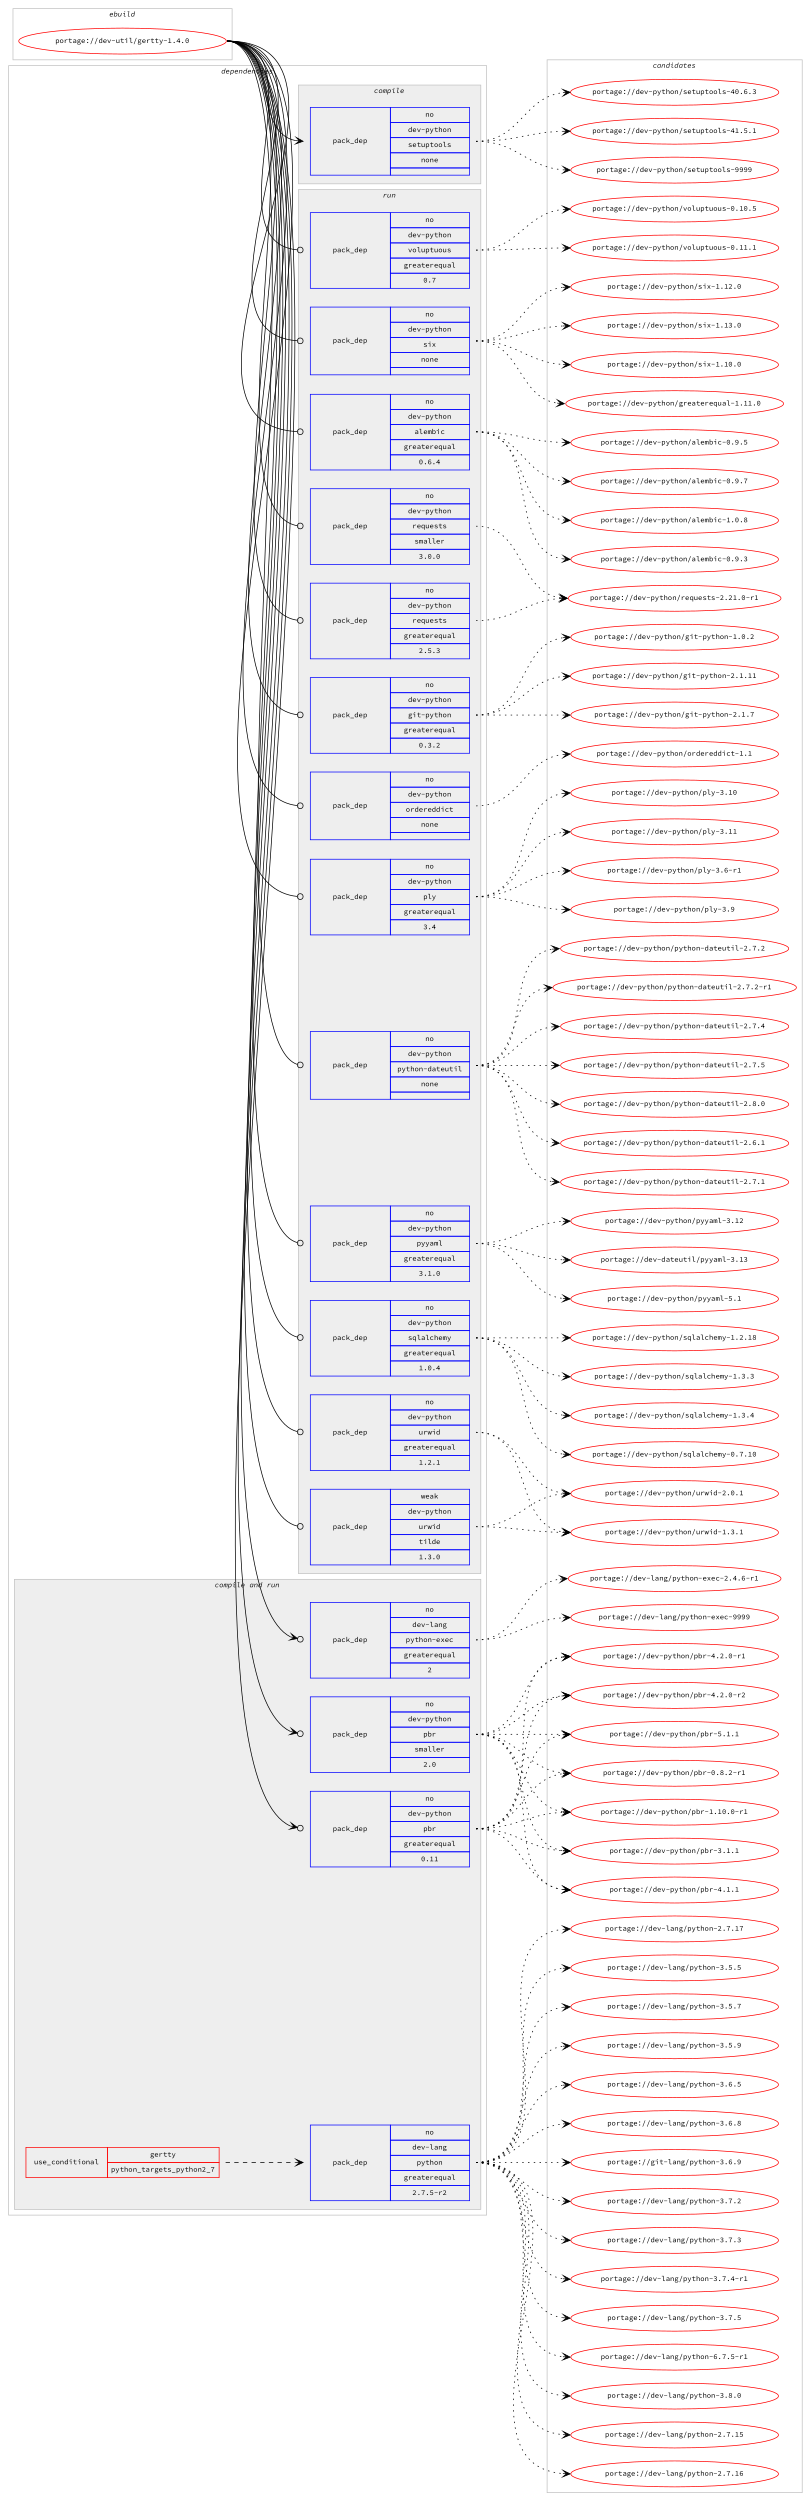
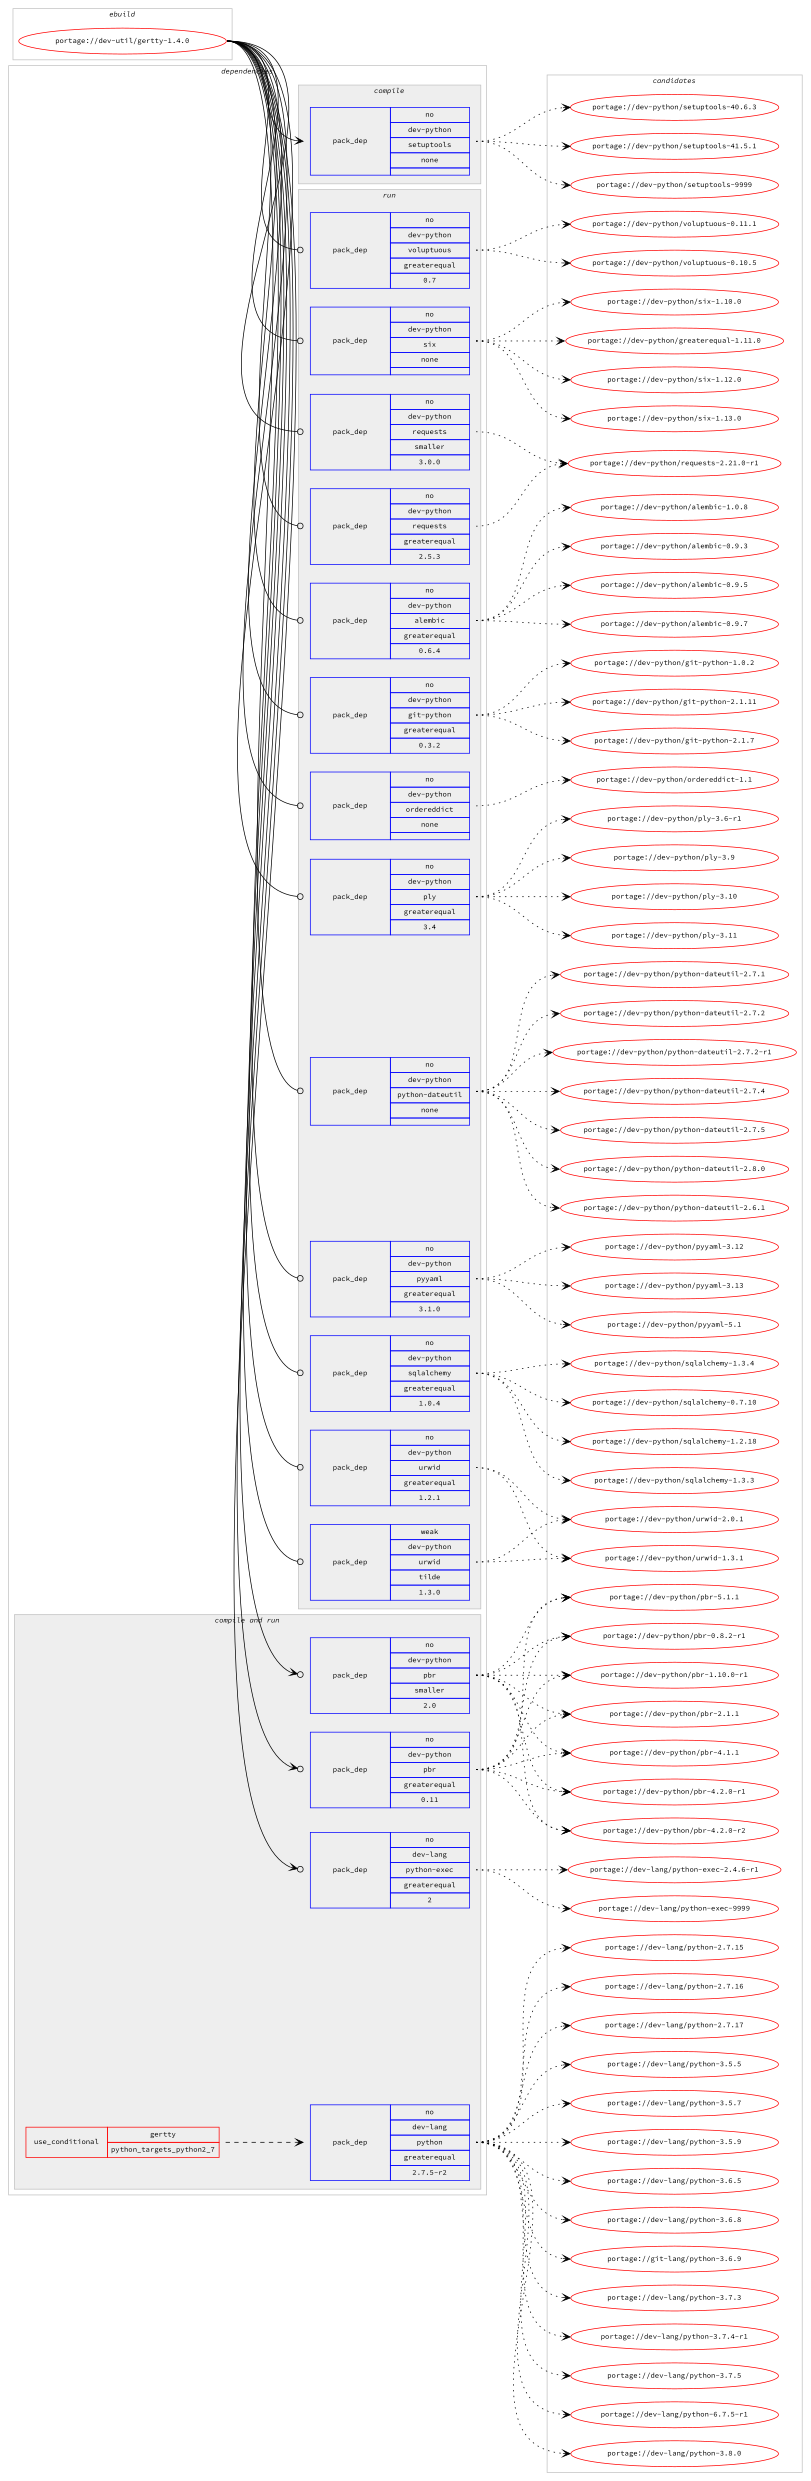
node "portage://dev-dateutil/pyyaml-3.13": label "portage://dev-dateutil/pyyaml-3.13" -> "portage://dev-python/pyyaml-3.13"
node "portage://dev-python/pbr-3.1.1": label "portage://dev-python/pbr-3.1.1" -> "portage://dev-python/pbr-2.1.1"
node "portage://dev-lang/python-3.7.2": removed
